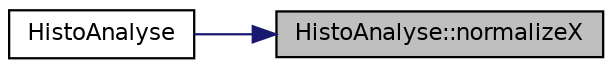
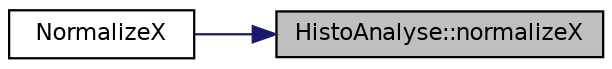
node "HistoAnalyse": label "HistoAnalyse" -> "NormalizeX"
